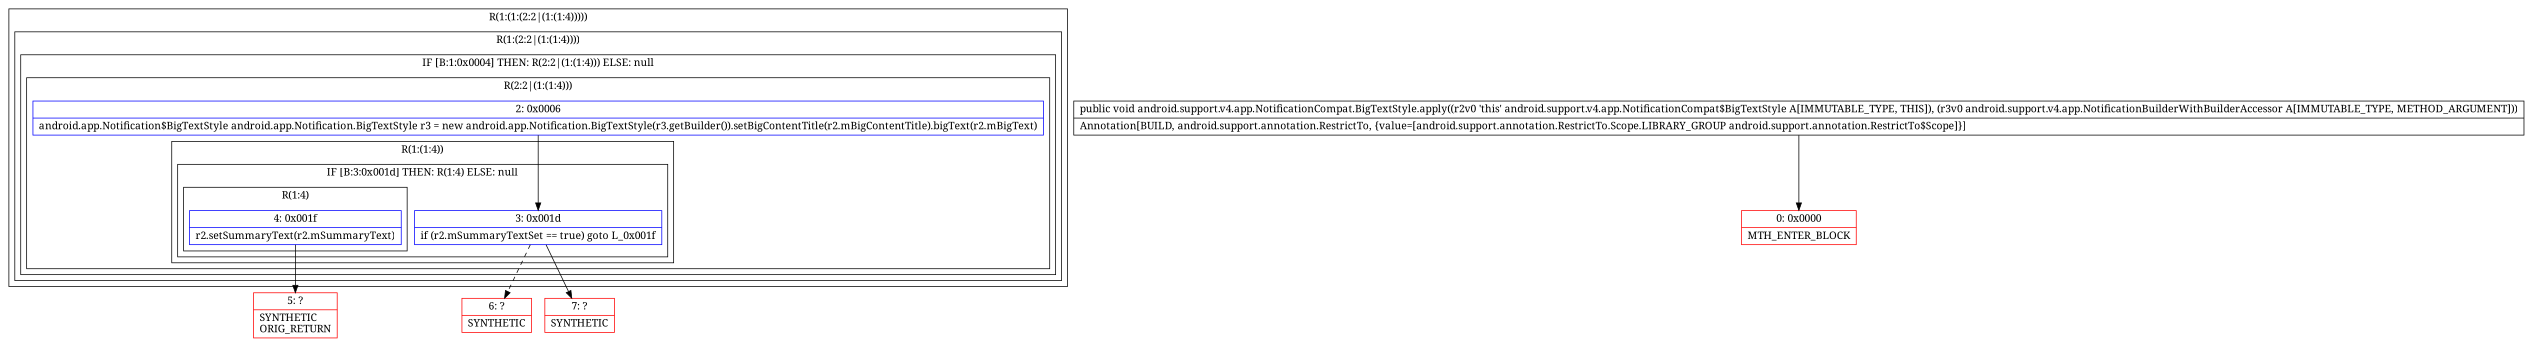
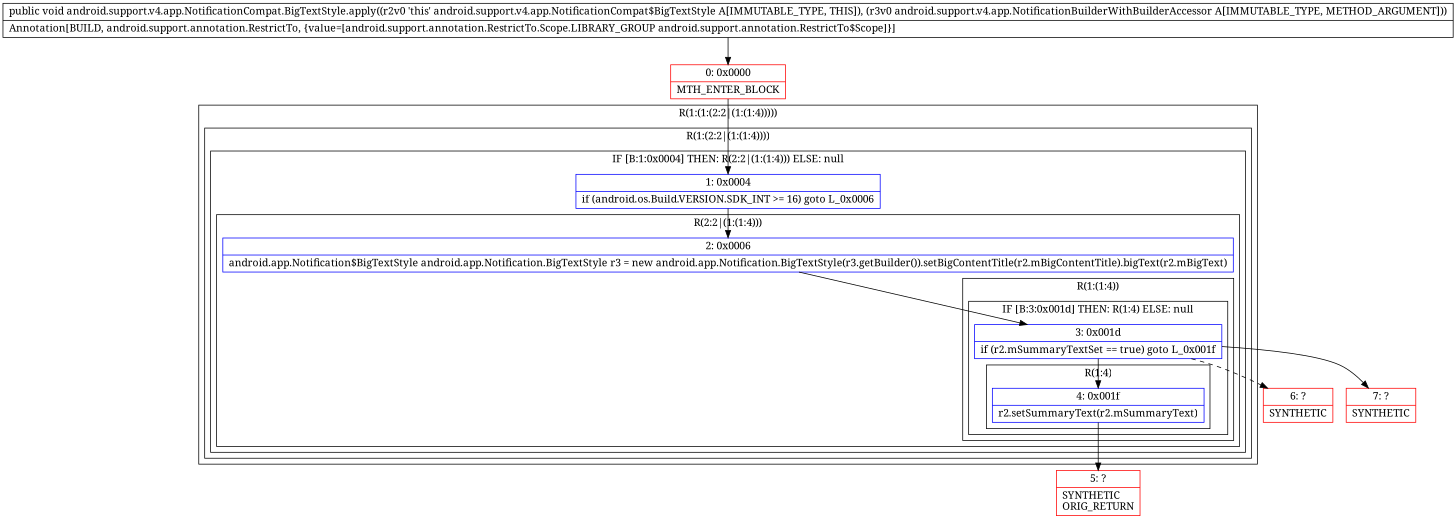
node "1: 0x0004": added
edge "3: 0x001d" -> "4: 0x001f": added
